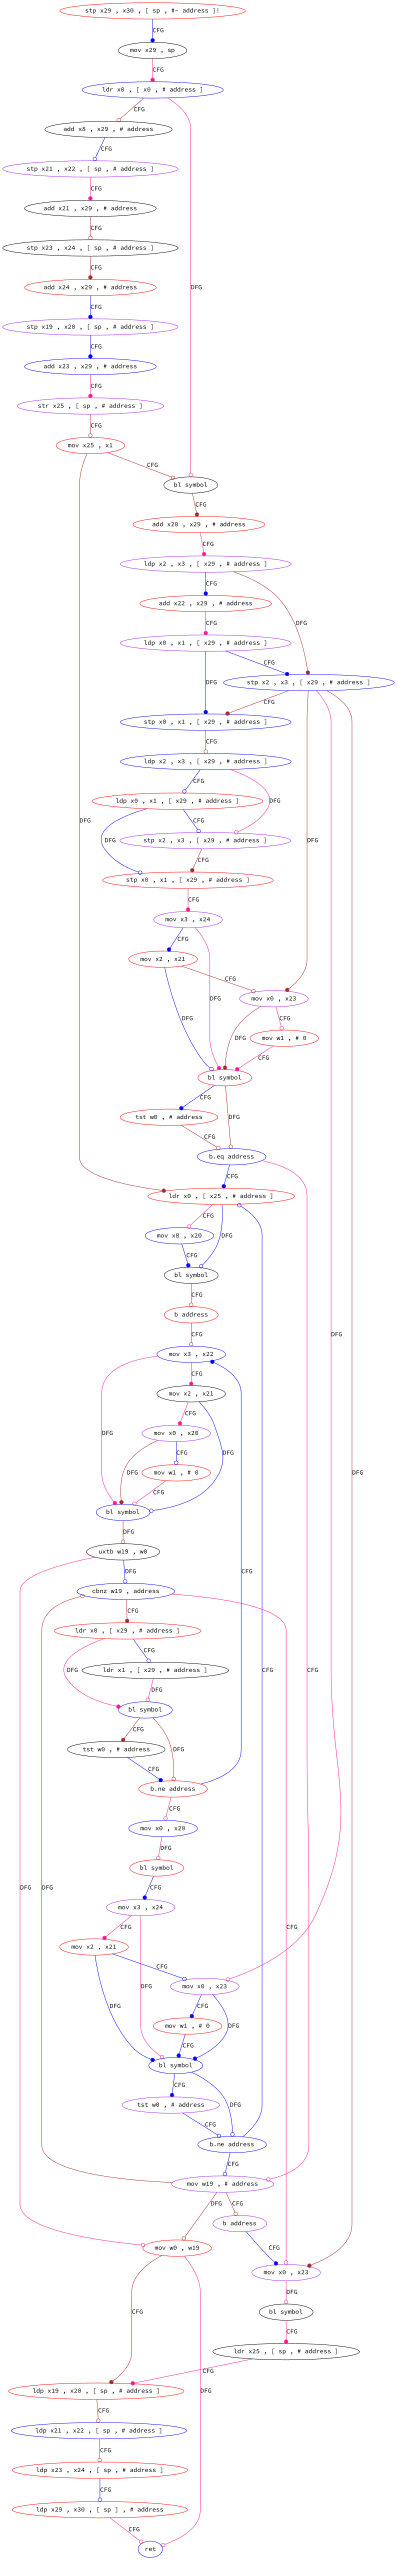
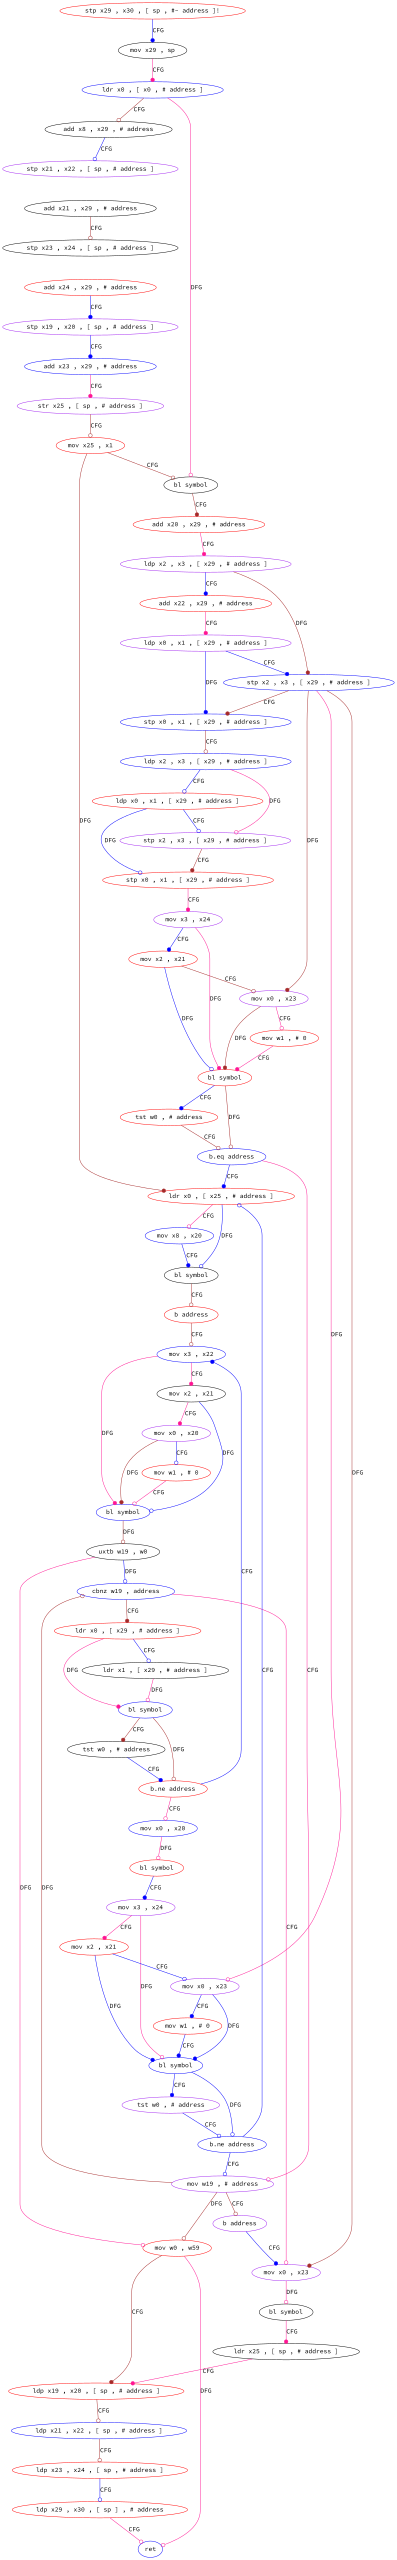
edge "stp x21 , x22 , [ sp , # address ]" -> "add x21 , x29 , # address": removed, label "CFG"
edge "stp x23 , x24 , [ sp , # address ]" -> "add x24 , x29 , # address": removed, label "CFG"
node "mov w0 , w19": label "mov w0 , w19" -> "mov w0 , w59"
